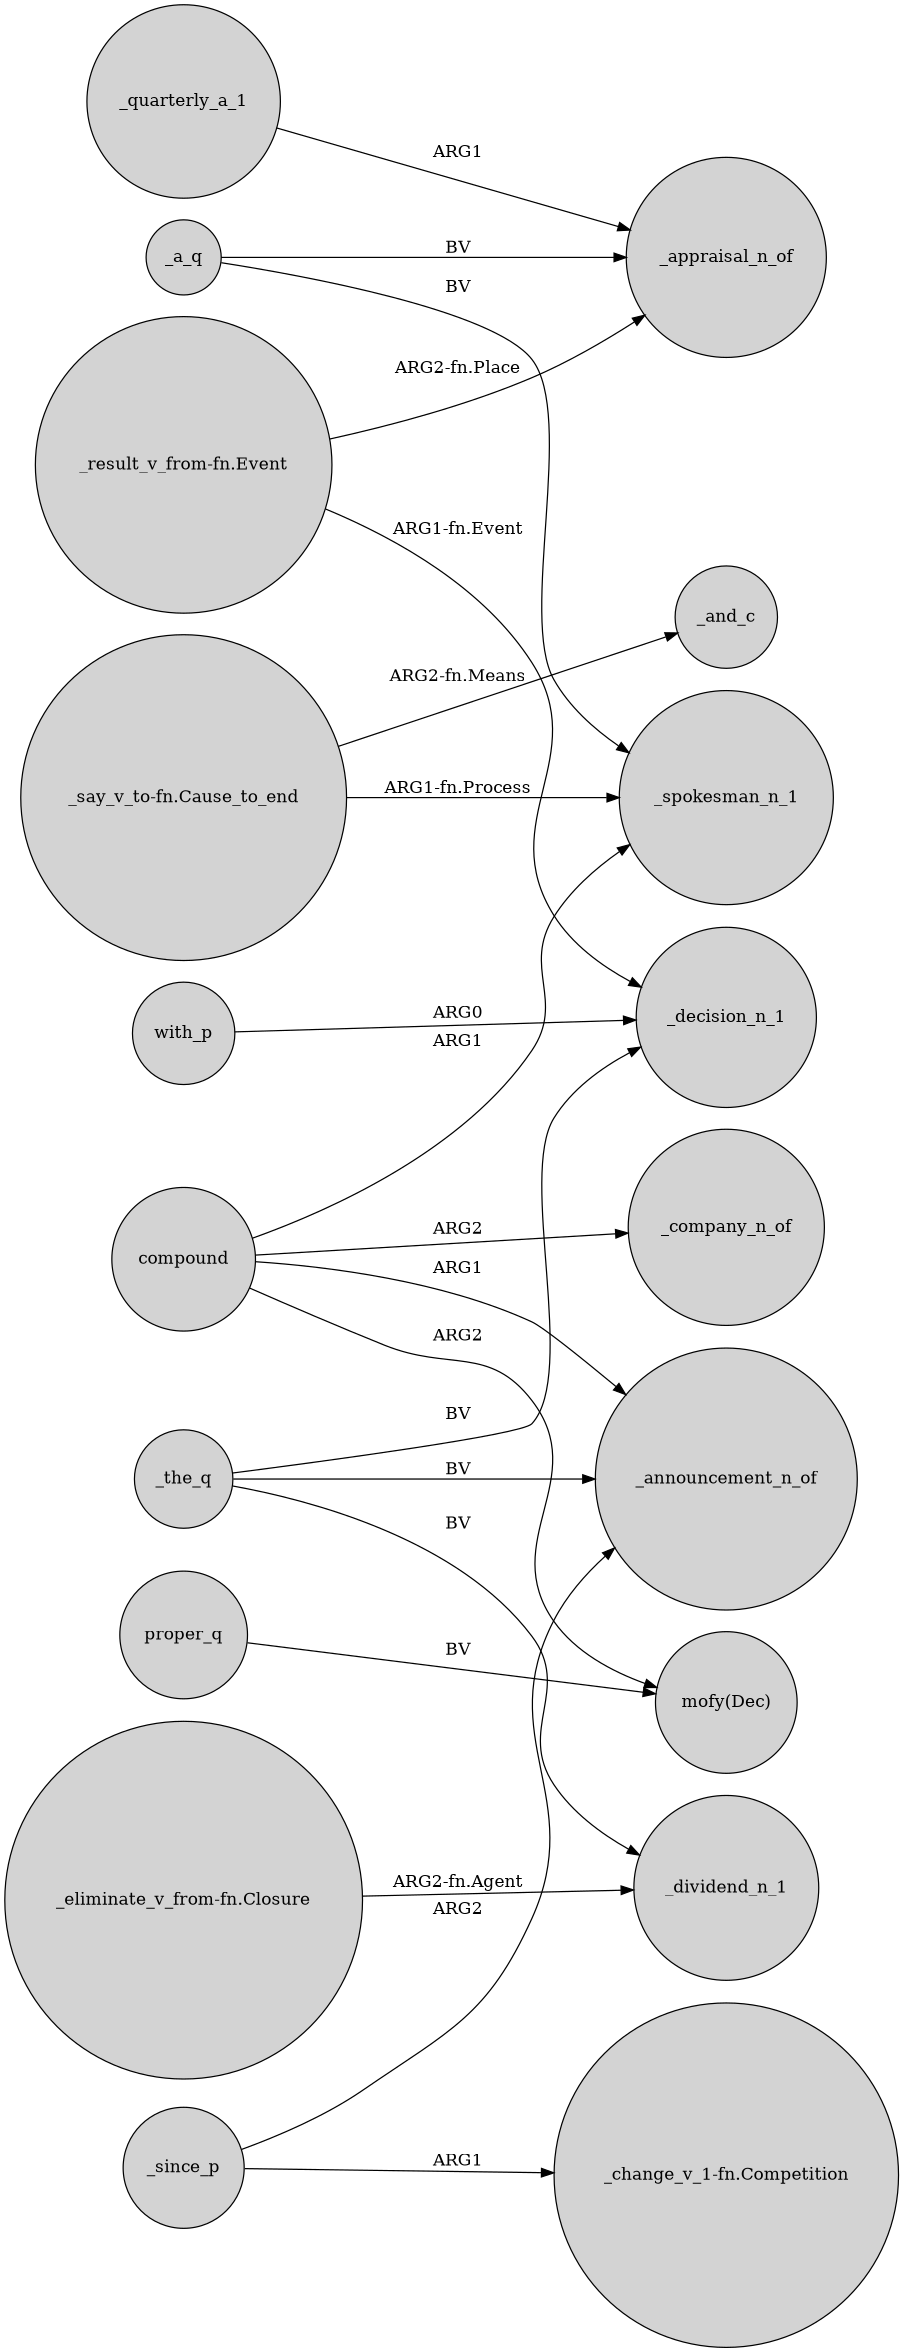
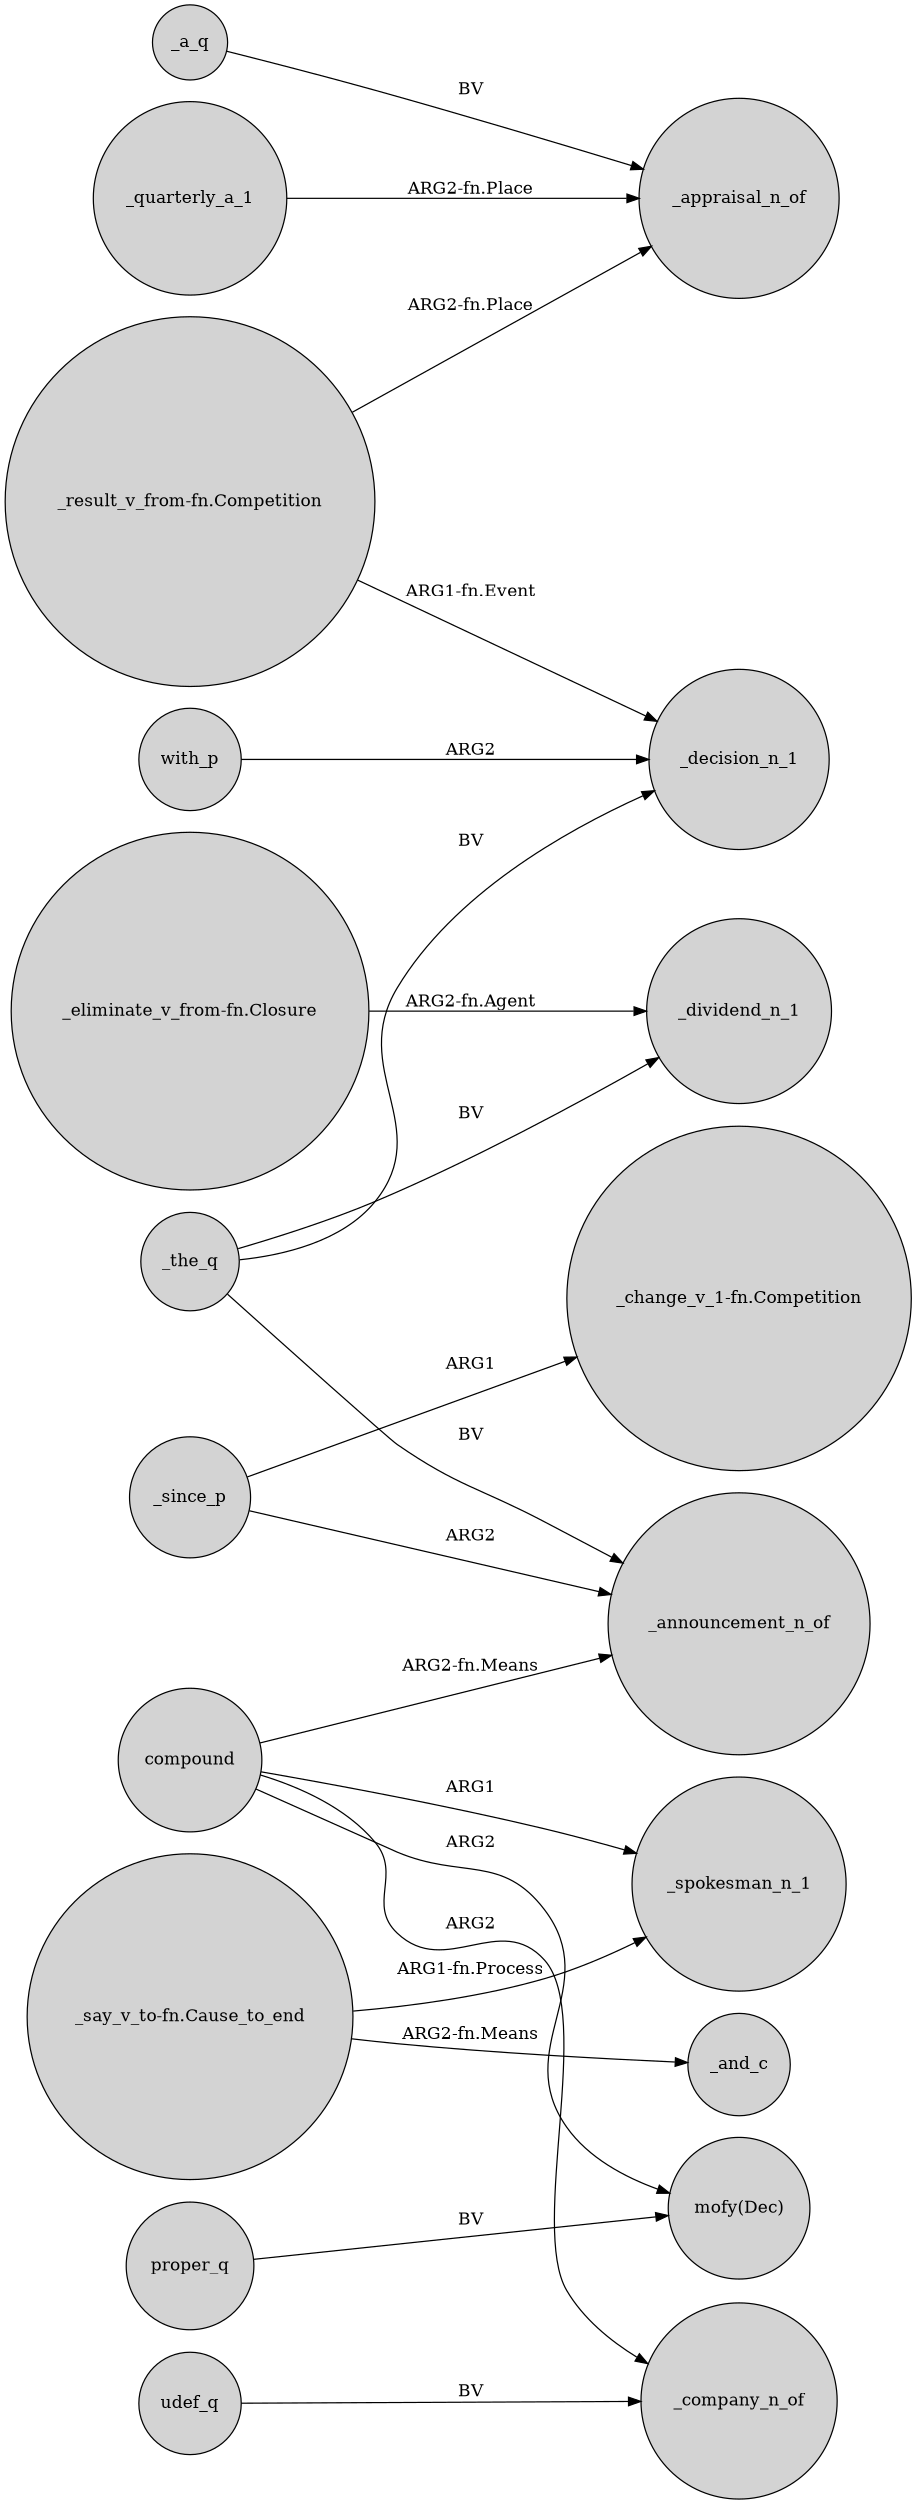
edge "_quarterly_a_1" -> "_appraisal_n_of": label "ARG1" -> "ARG2-fn.Place"
edge "_a_q" -> "_spokesman_n_1": removed, label "BV"
node "_result_v_from-fn.Event": label "_result_v_from-fn.Event" -> "_result_v_from-fn.Competition"
edge "with_p" -> "_decision_n_1": label "ARG0" -> "ARG2"
edge "compound" -> "_announcement_n_of": label "ARG1" -> "ARG2-fn.Means"
node "udef_q": added
